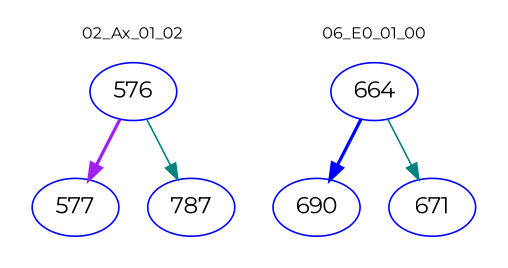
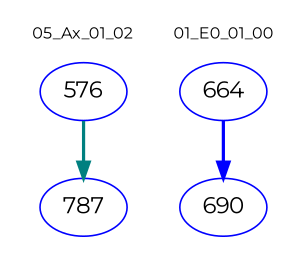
cluster "02_Ax_01_02": label "02_Ax_01_02" -> "05_Ax_01_02"
cluster "06_E0_01_00": label "06_E0_01_00" -> "01_E0_01_00"
edge "576" -> "787": style solid -> bold
node "577": removed
node "671": removed
